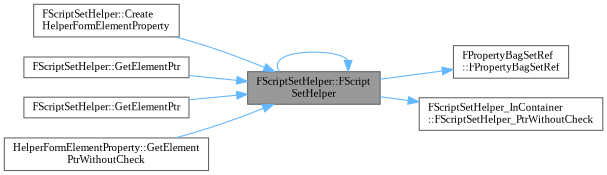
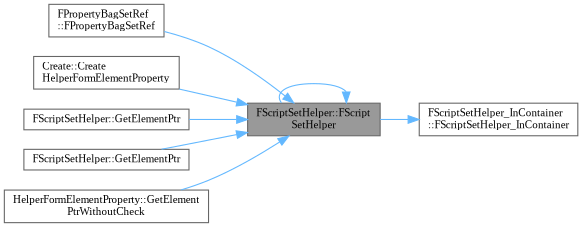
node "FScriptSetHelper::Create HelperFormElementProperty": label "FScriptSetHelper::Create HelperFormElementProperty" -> "Create::Create HelperFormElementProperty"
edge "FScriptSetHelper::FScript SetHelper" -> "FPropertyBagSetRef ::FPropertyBagSetRef": reversed
node "FScriptSetHelper_InContainer ::FScriptSetHelper_PtrWithoutCheck": label "FScriptSetHelper_InContainer ::FScriptSetHelper_PtrWithoutCheck" -> "FScriptSetHelper_InContainer ::FScriptSetHelper_InContainer"
